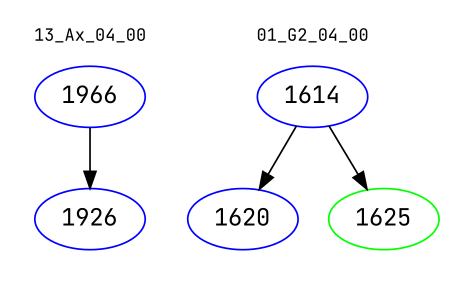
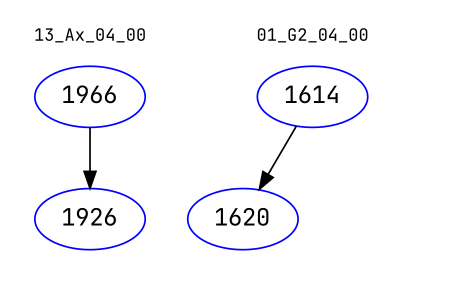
node "1625": removed
